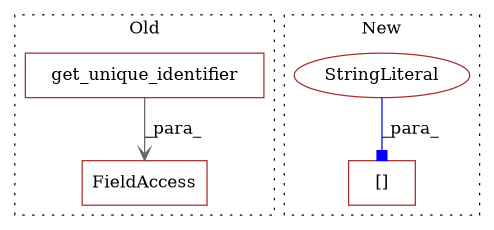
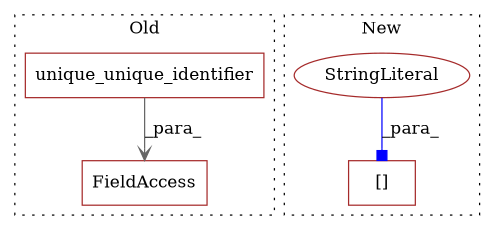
node "get_unique_identifier": label "get_unique_identifier" -> "unique_unique_identifier"
